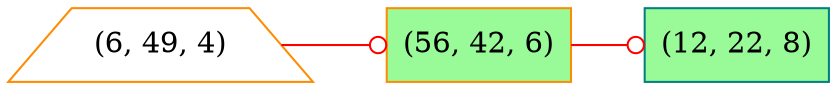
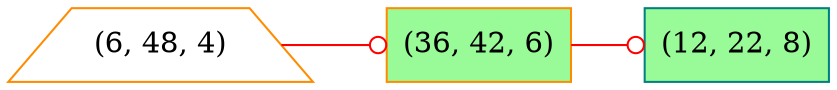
node "(6, 49, 4)": label "(6, 49, 4)" -> "(6, 48, 4)"
node "(56, 42, 6)": label "(56, 42, 6)" -> "(36, 42, 6)"
